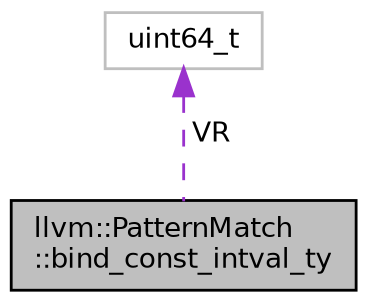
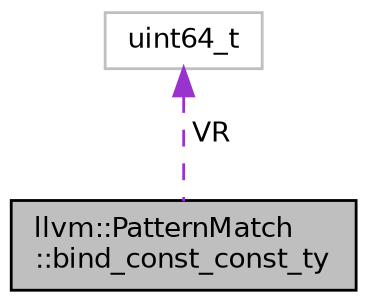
node "llvm::PatternMatch ::bind_const_intval_ty": label "llvm::PatternMatch ::bind_const_intval_ty" -> "llvm::PatternMatch ::bind_const_const_ty"
